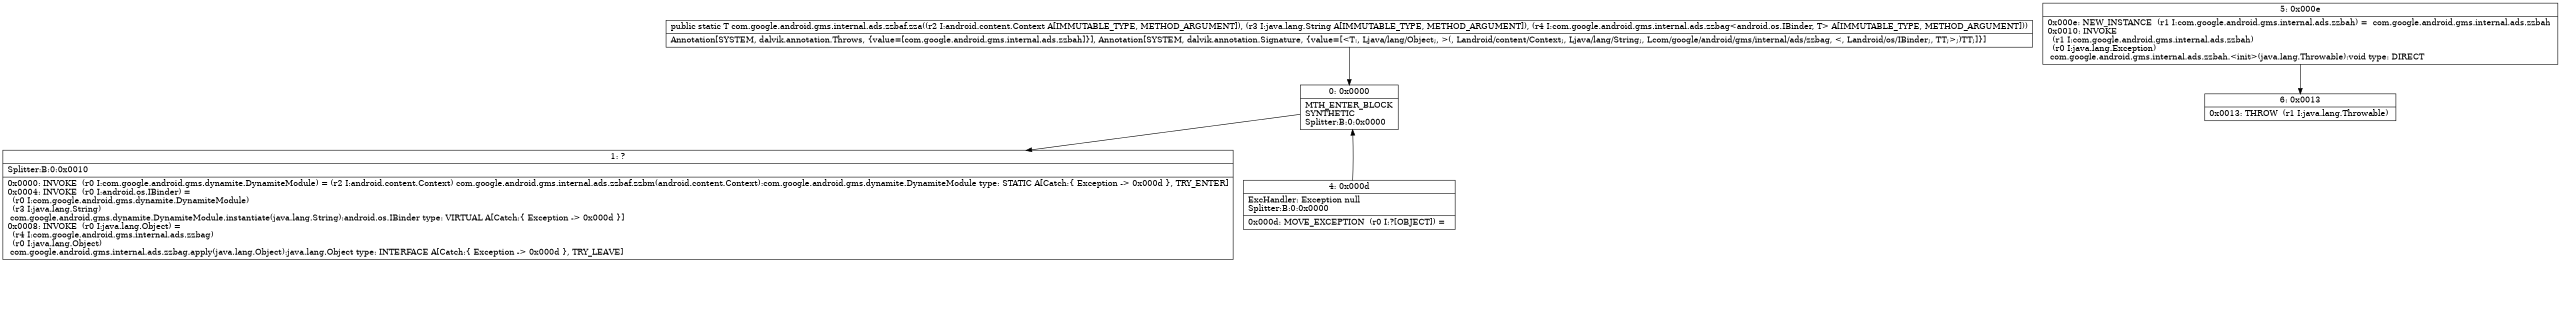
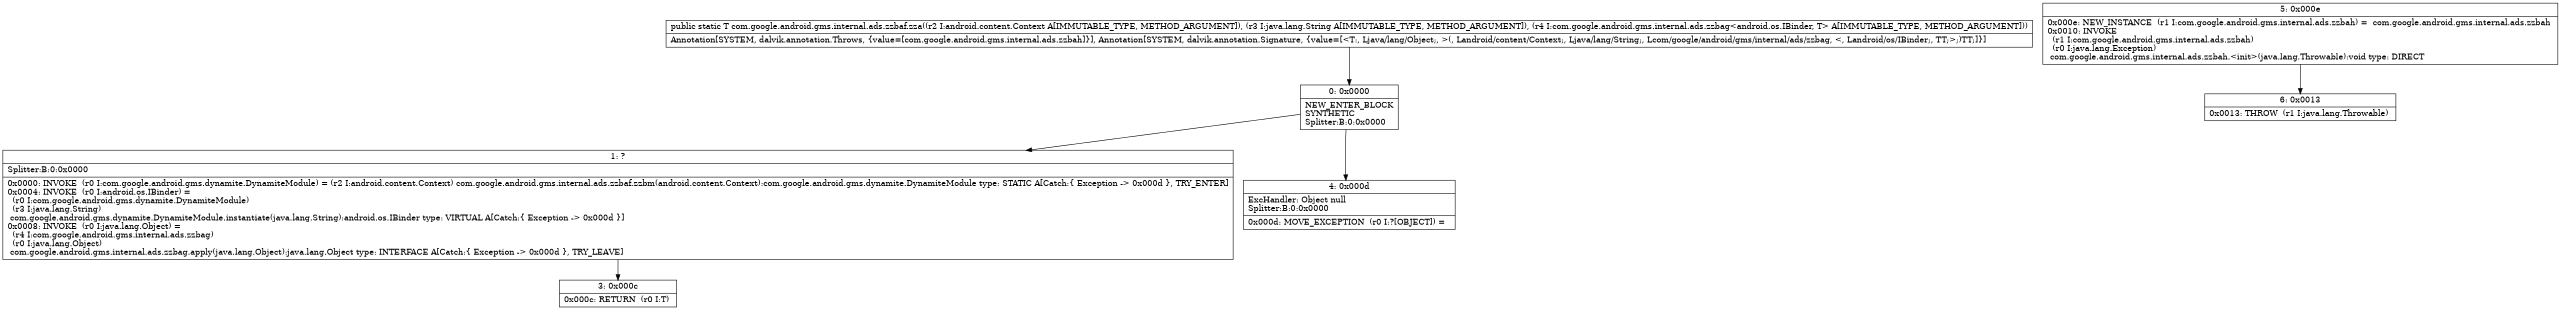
node "0: 0x0000": text "MTH_ENTER_BLOCK" -> "NEW_ENTER_BLOCK"
edge "4: 0x000d" -> "0: 0x0000": reversed
node "1: ?": text "Splitter:B:0:0x0010" -> "Splitter:B:0:0x0000"
node "4: 0x000d": text "ExcHandler: Exception null" -> "ExcHandler: Object null"
node "3: 0x000c": added
